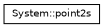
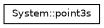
node "System::point2s": label "System::point2s" -> "System::point3s"
